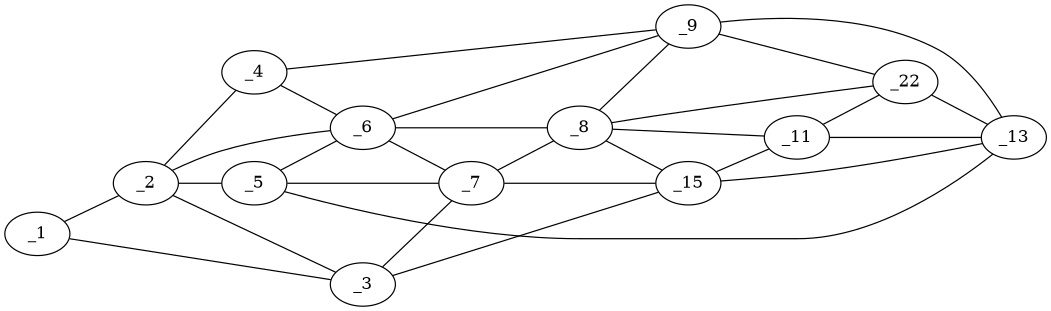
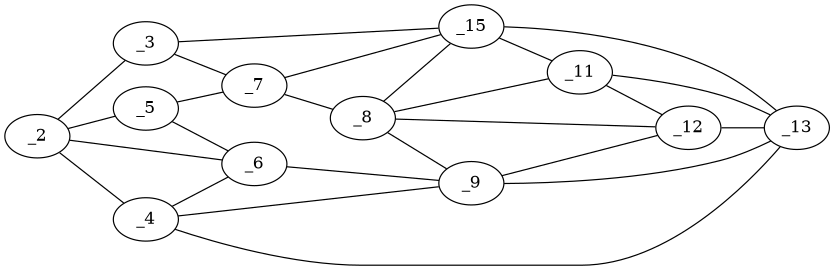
node "_22": label "_22" -> "_12"
edge "_6" -- "_8": removed
edge "_6" -- "_7": removed
node "_1": removed
edge "_13" -- "_5": now "_13" -- "_4"
